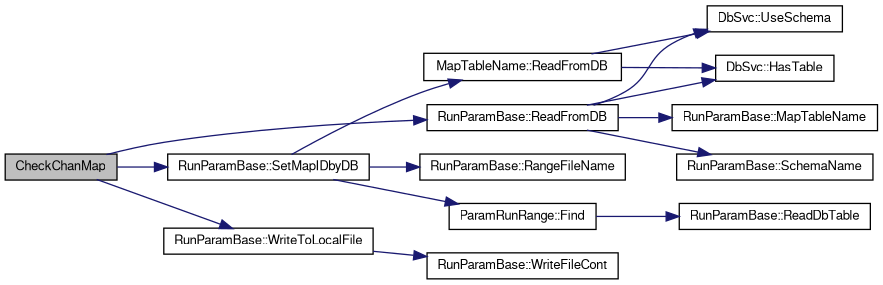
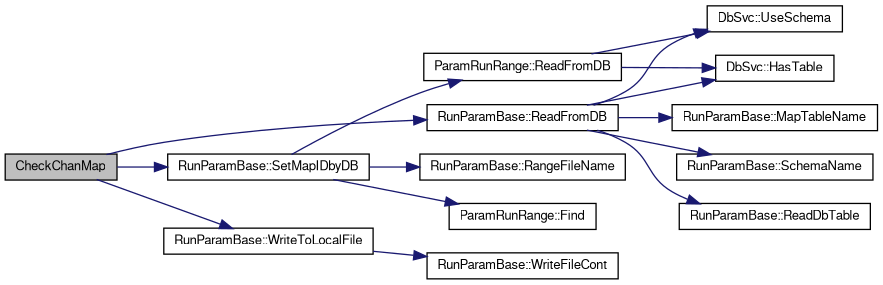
node "MapTableName::ReadFromDB": label "MapTableName::ReadFromDB" -> "ParamRunRange::ReadFromDB"
edge "ParamRunRange::Find" -> "RunParamBase::ReadDbTable": now "RunParamBase::ReadFromDB" -> "RunParamBase::ReadDbTable"
